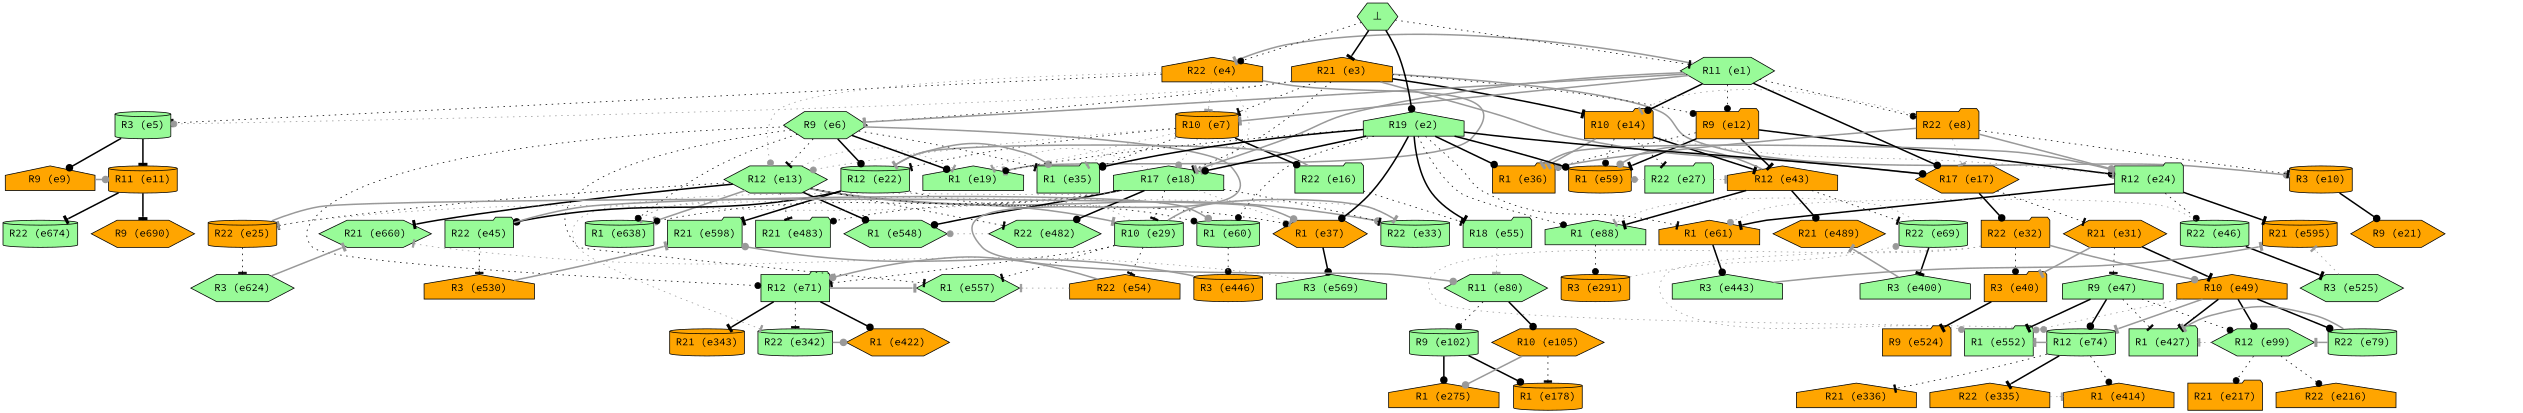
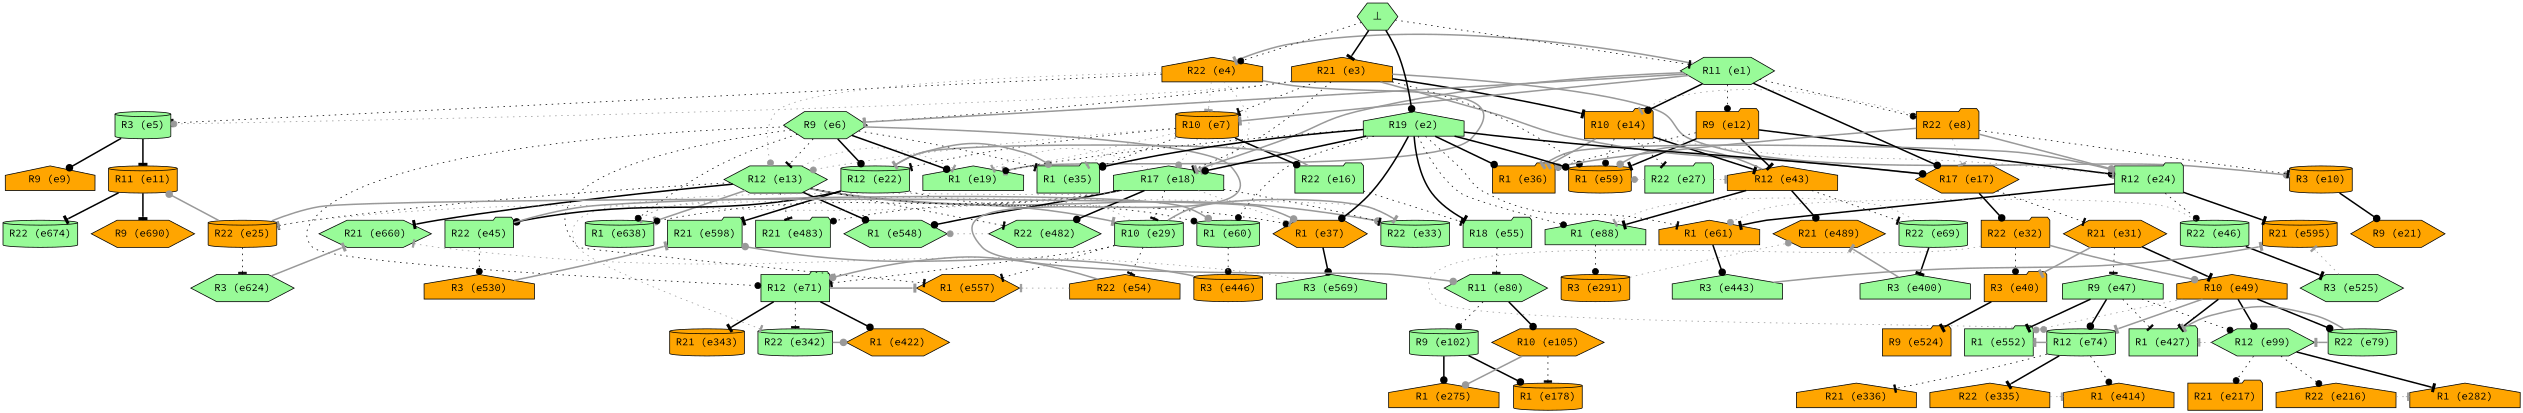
edge "R21 (e3)" -> "R9 (e12)": now "R21 (e3)" -> "R1 (e59)"
edge "R9 (e9)" -> "R11 (e11)": now "R22 (e25)" -> "R11 (e11)"
edge "R22 (e45)" -> "R3 (e530)": arrowhead tee -> dot
edge "R18 (e55)" -> "R11 (e80)": color gray60 -> black
edge "R3 (e291)" -> "R22 (e69)": now "R3 (e291)" -> "R21 (e489)"
edge "R22 (e32)" -> "R1 (e552)": removed
node "R1 (e557)": fillcolor palegreen -> orange
node "R1 (e282)": added
